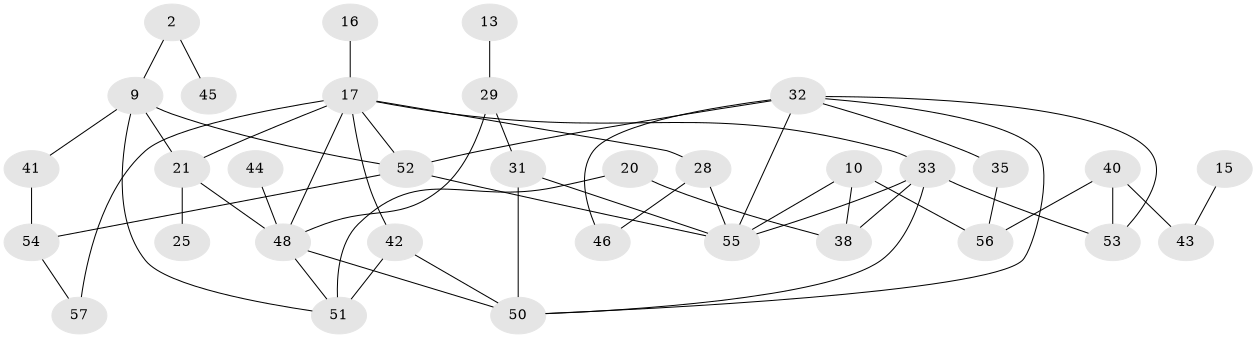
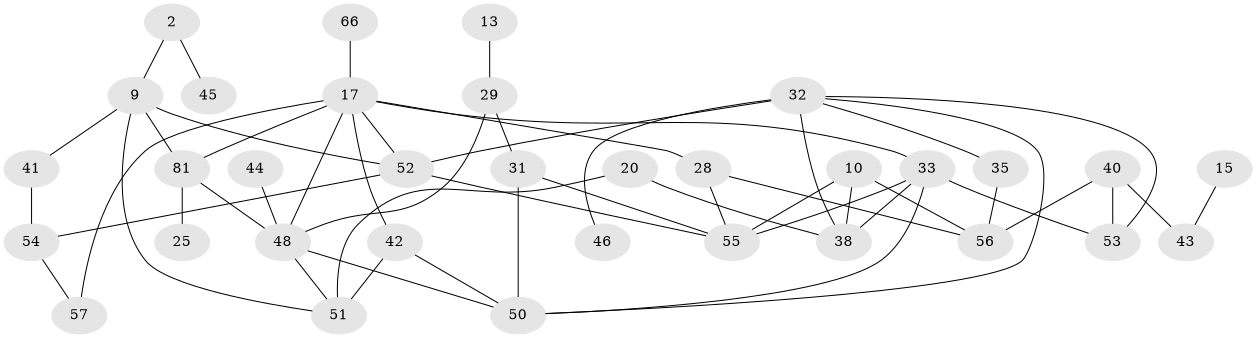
node "16": label "16" -> "66"
node "21": label "21" -> "81"
edge "32" -- "55": now "32" -- "38"
edge "28" -- "46": now "28" -- "56"
